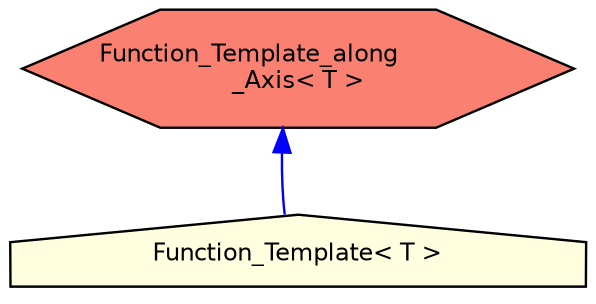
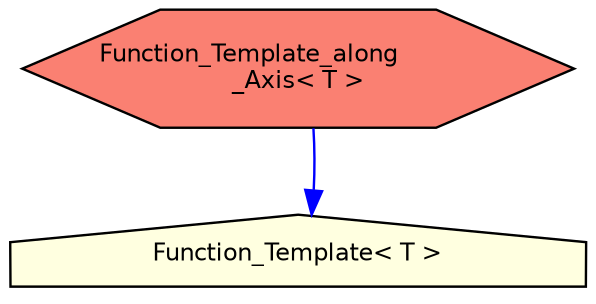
edge "Function_Template< T >" -> "Function_Template_along _Axis< T >": reversed
